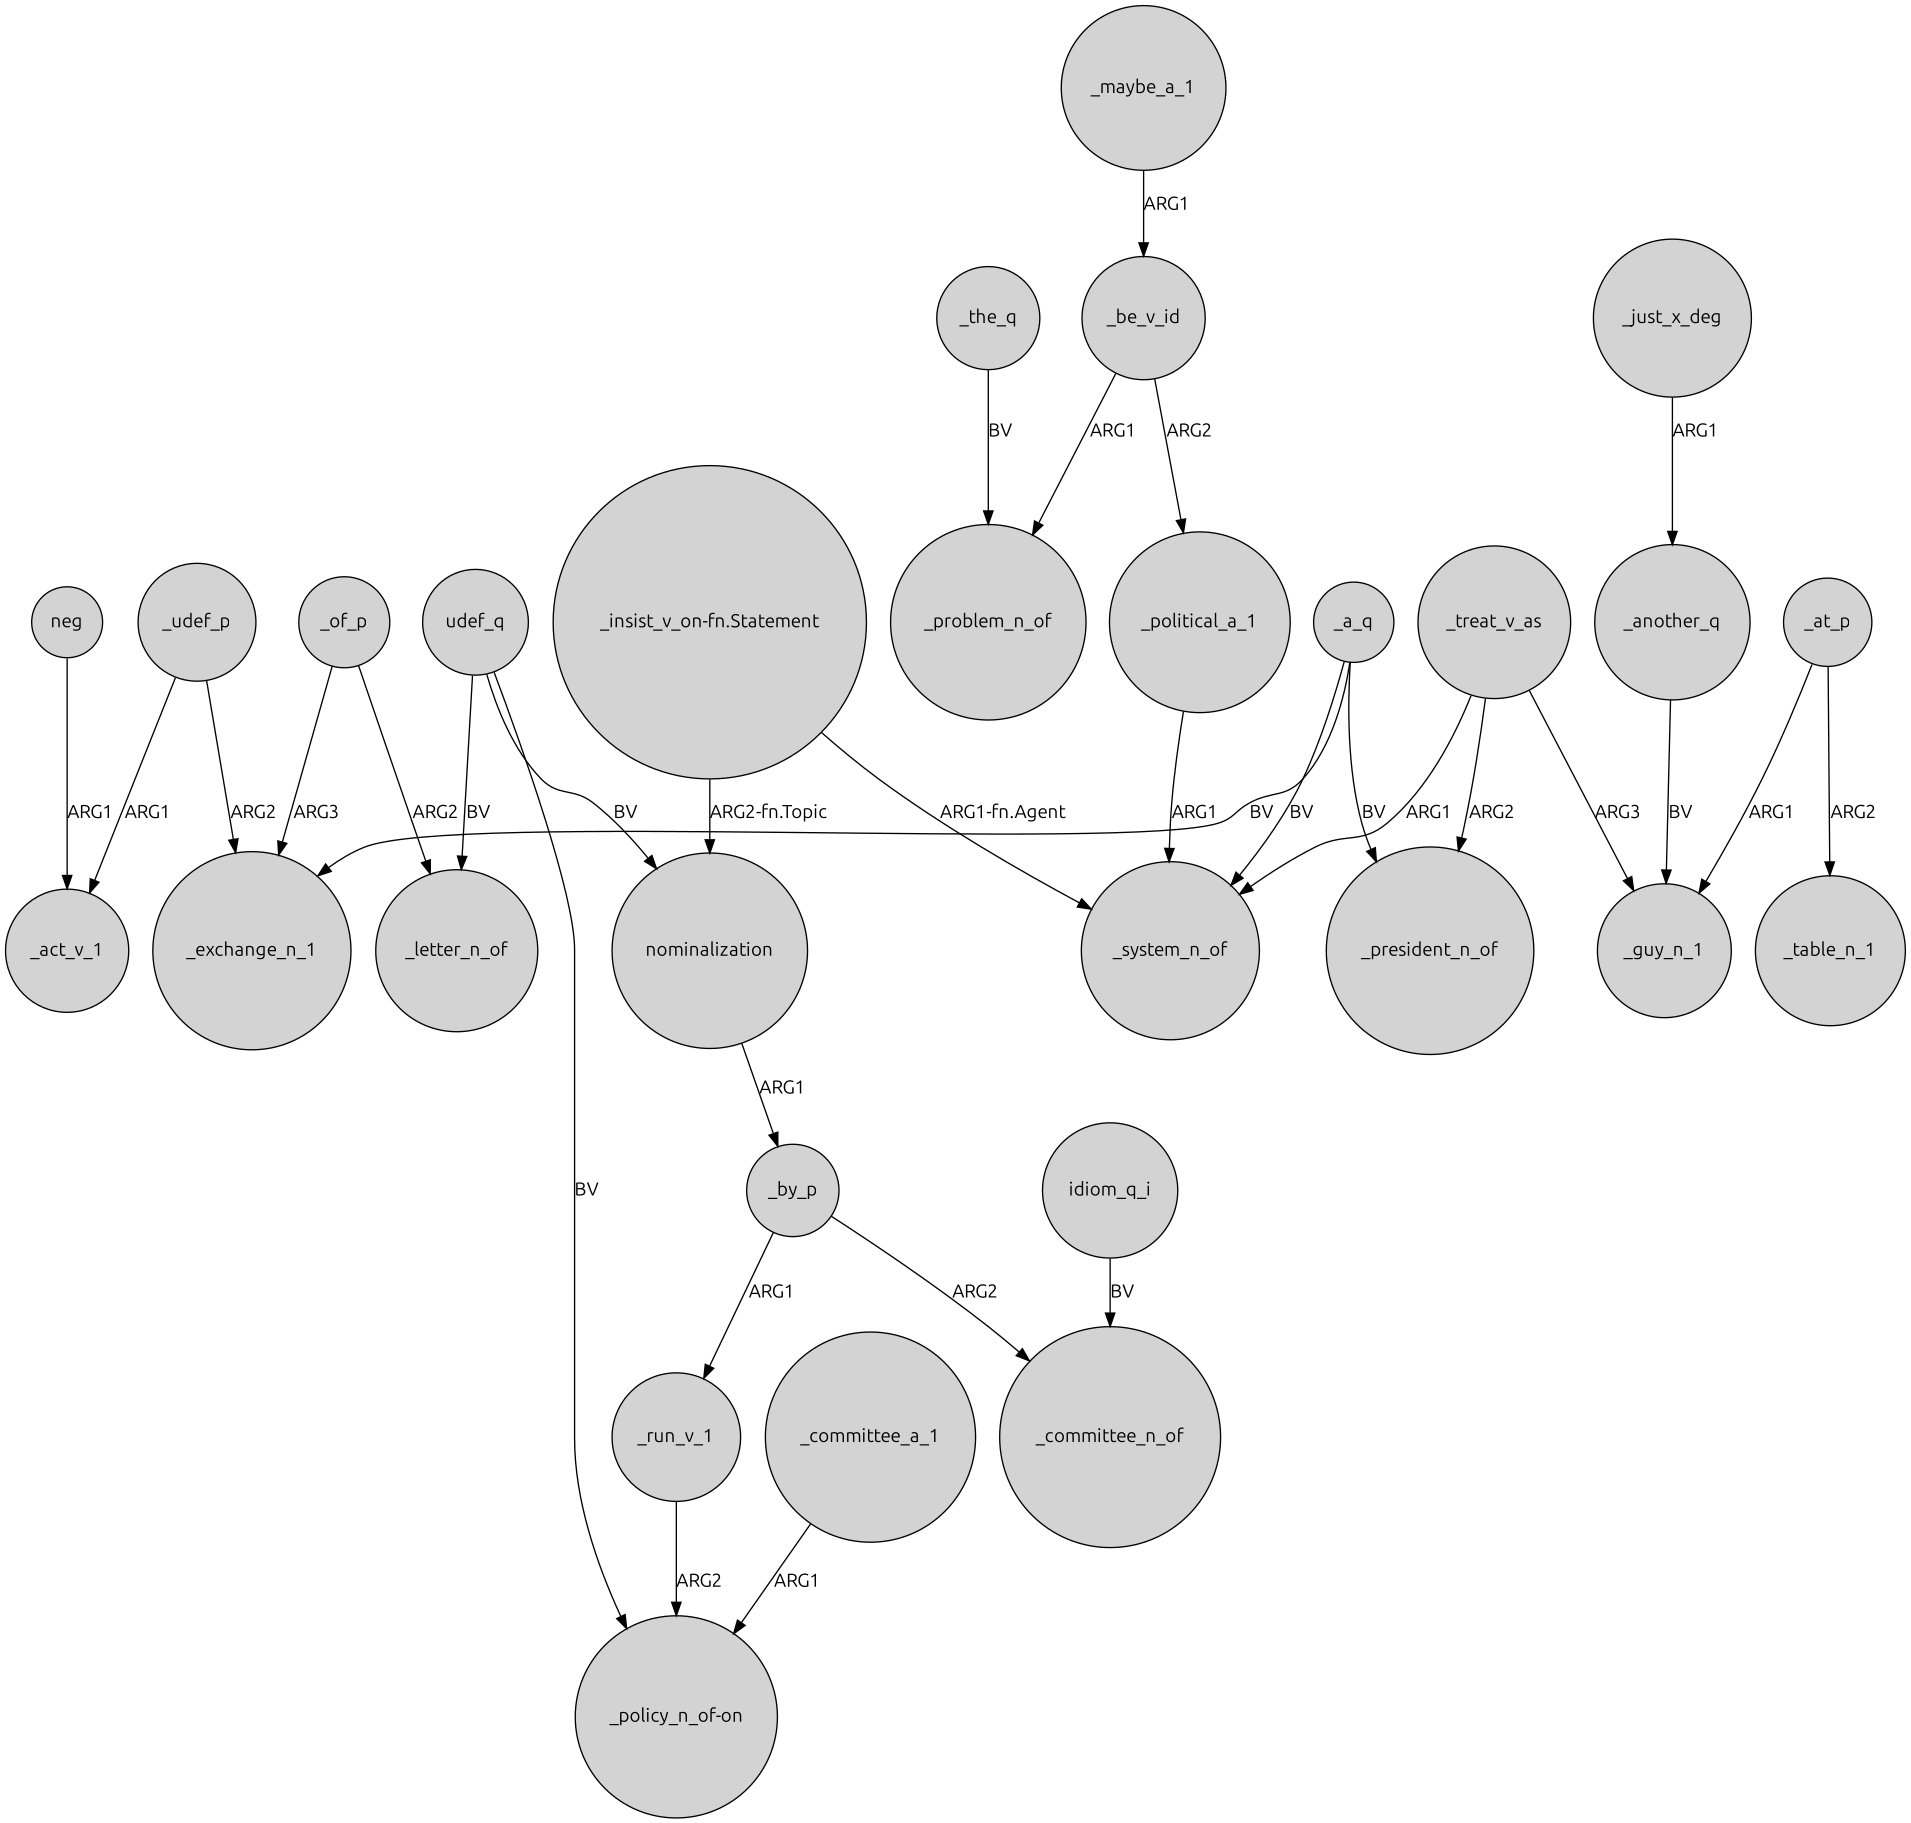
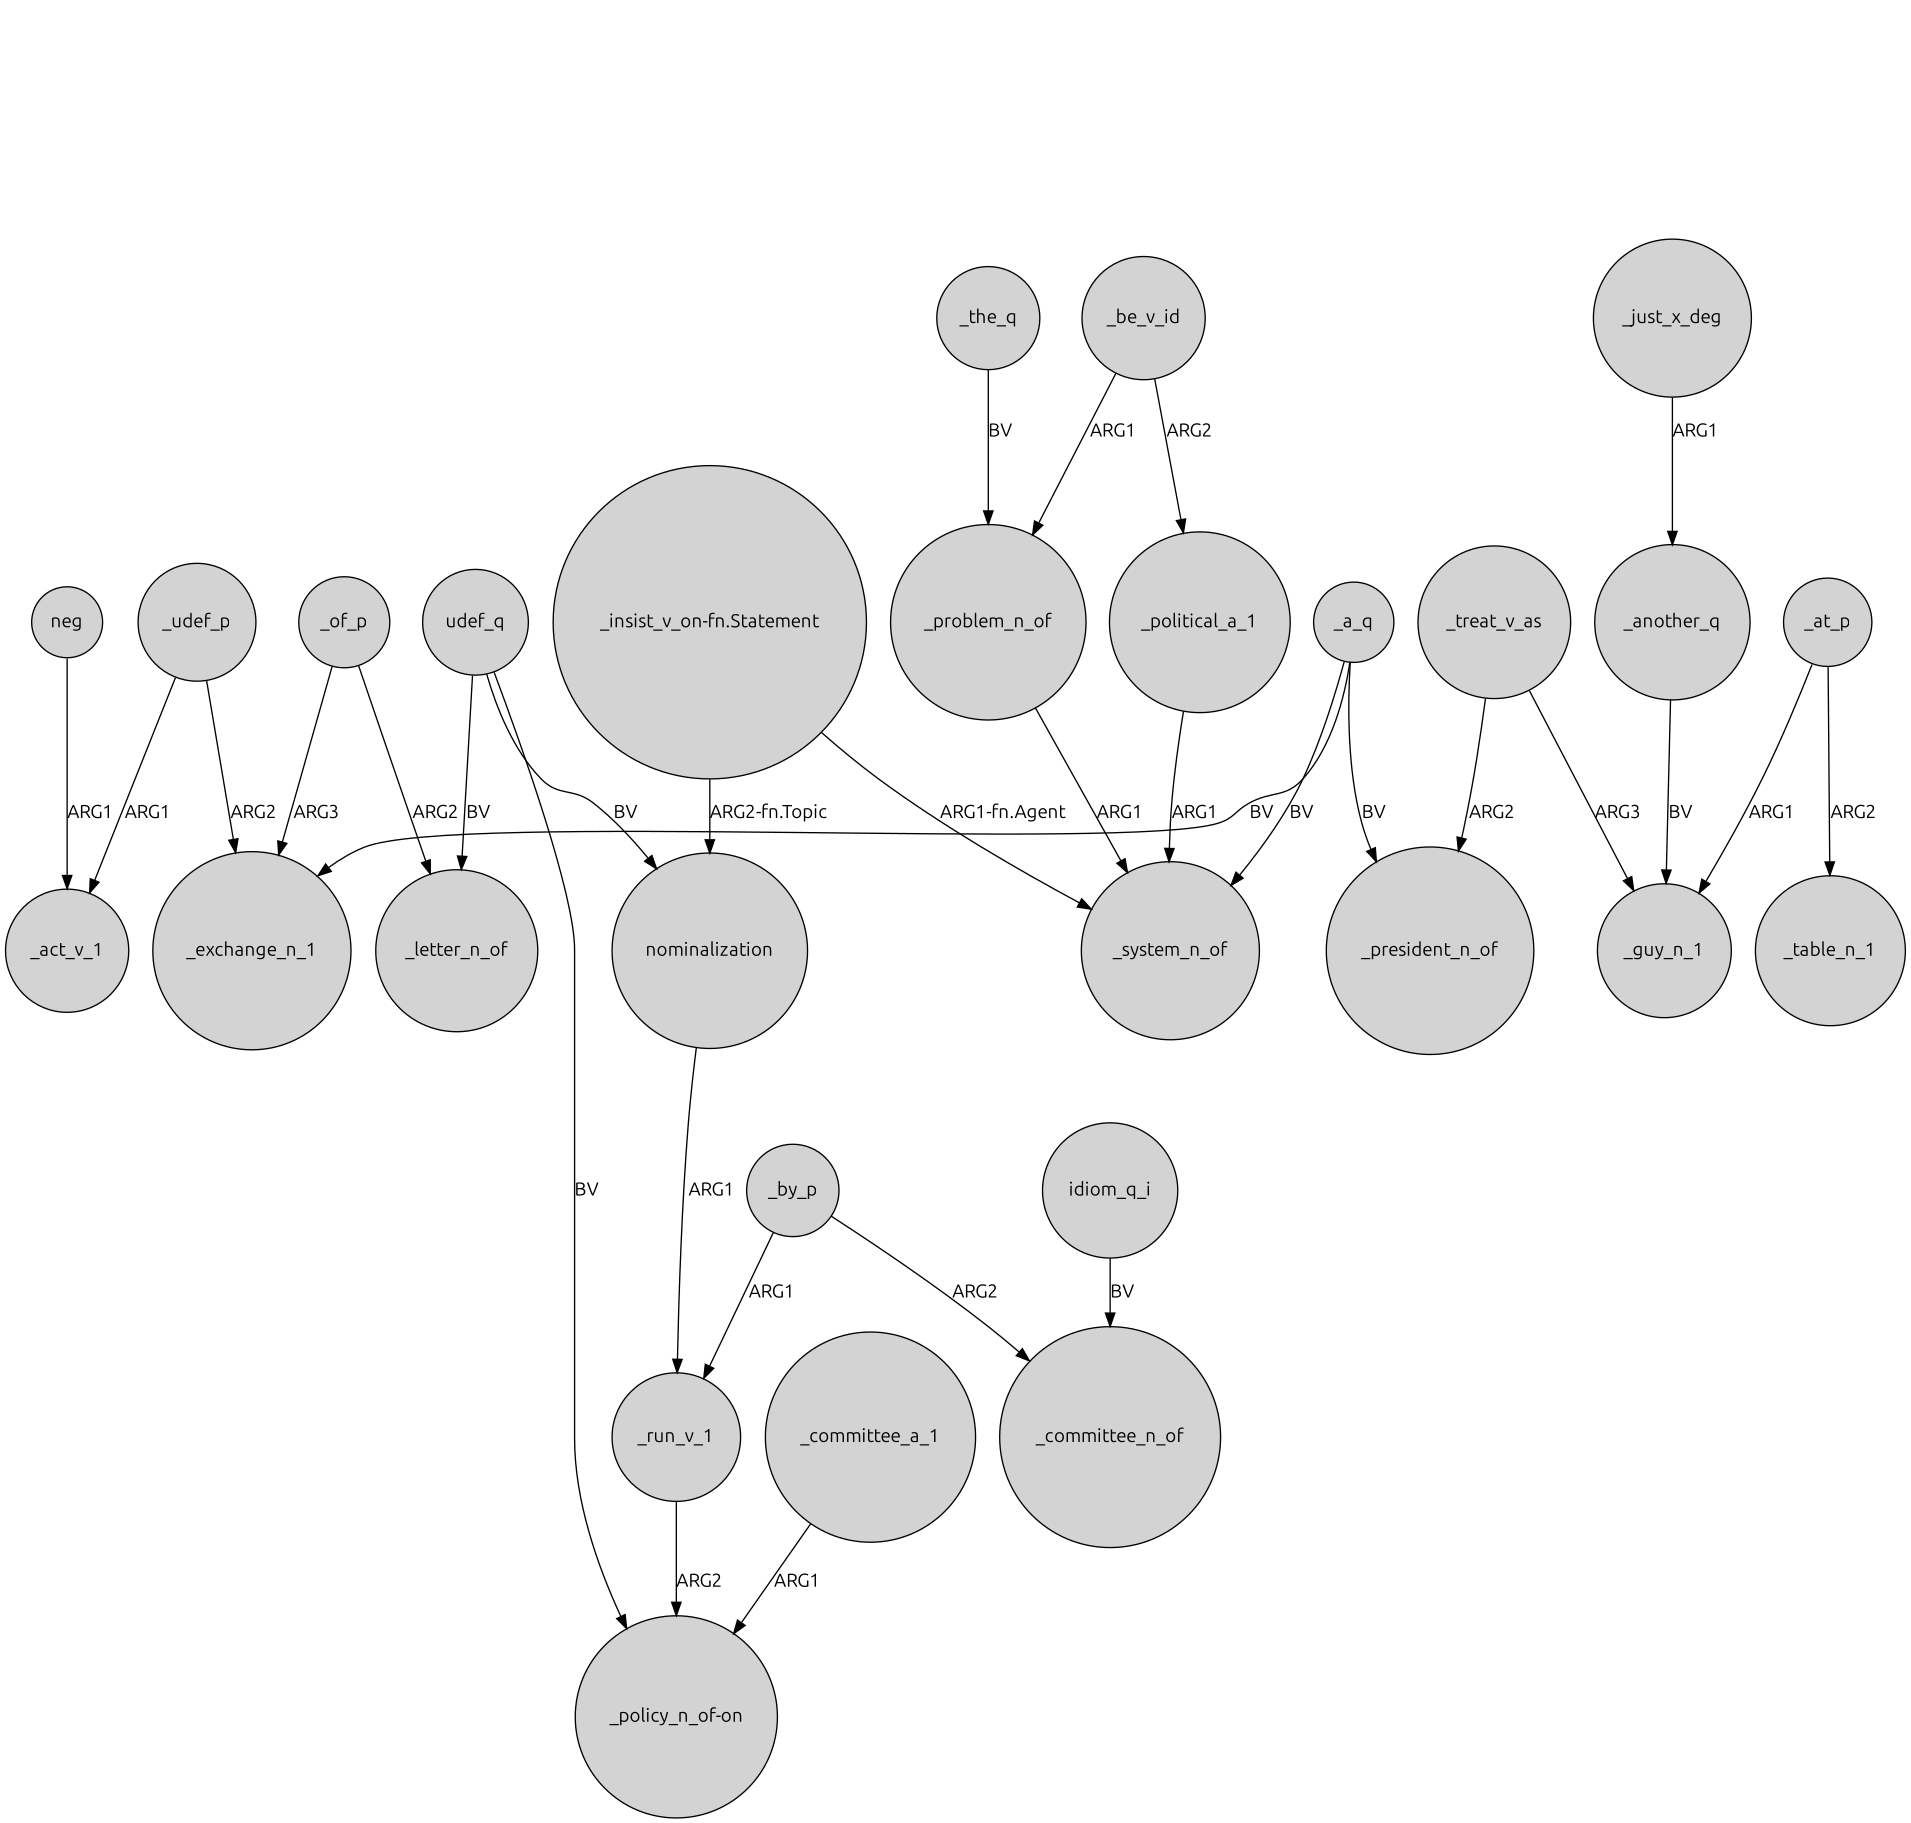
node "_maybe_a_1": removed
edge "_treat_v_as" -> "_system_n_of": now "_problem_n_of" -> "_system_n_of"
edge "nominalization" -> "_by_p": now "nominalization" -> "_run_v_1"
